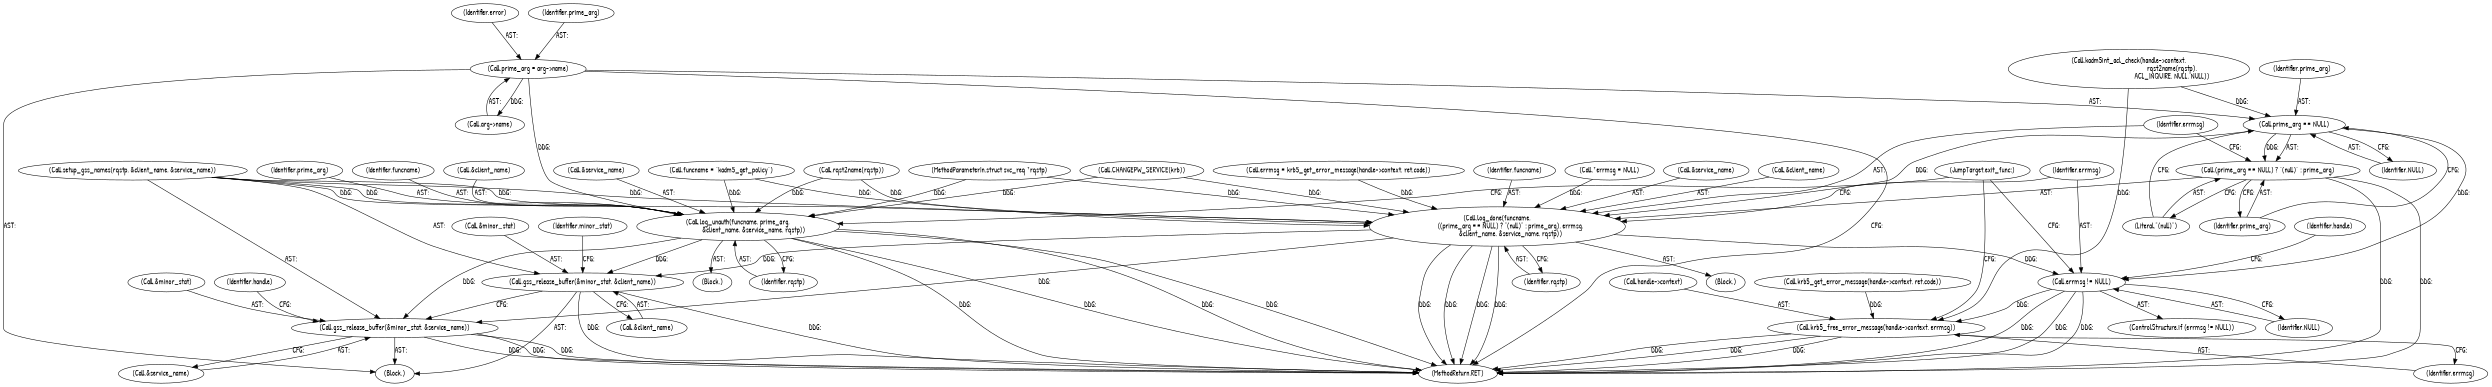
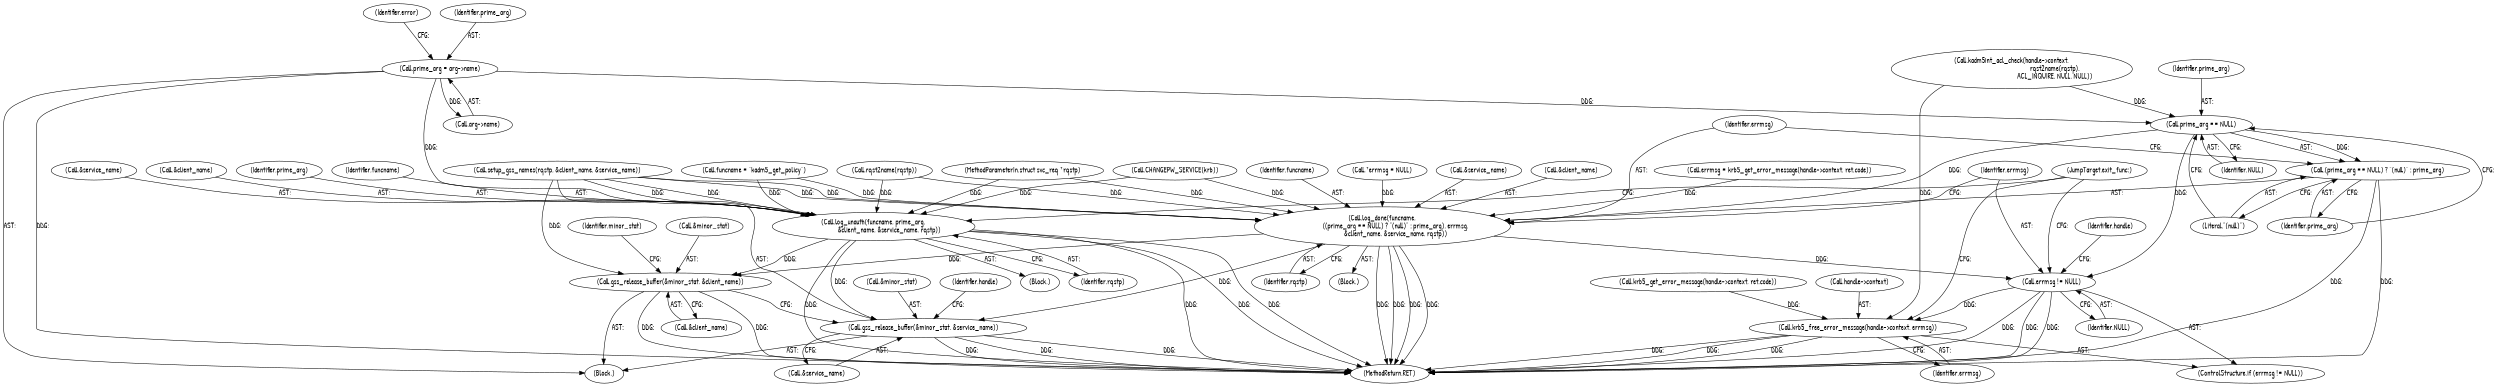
edge "(Identifier,error)" -> "(Call,prime_arg = arg->name)": label "AST: " -> "CFG: "
edge "(Call,prime_arg = arg->name)" -> "(Call,prime_arg == NULL)": label "AST: " -> "DDG: "
edge "(Call,setup_gss_names(rqstp, &client_name, &service_name))" -> "(Call,gss_release_buffer(&minor_stat, &client_name))": label "AST: " -> "DDG: "
edge "(Call,prime_arg = arg->name)" -> "(MethodReturn,RET)": label "CFG: " -> "DDG: "
edge "(Call,krb5_free_error_message(handle->context, errmsg))" -> "(ControlStructure,if (errmsg != NULL))": added, label "AST:"
